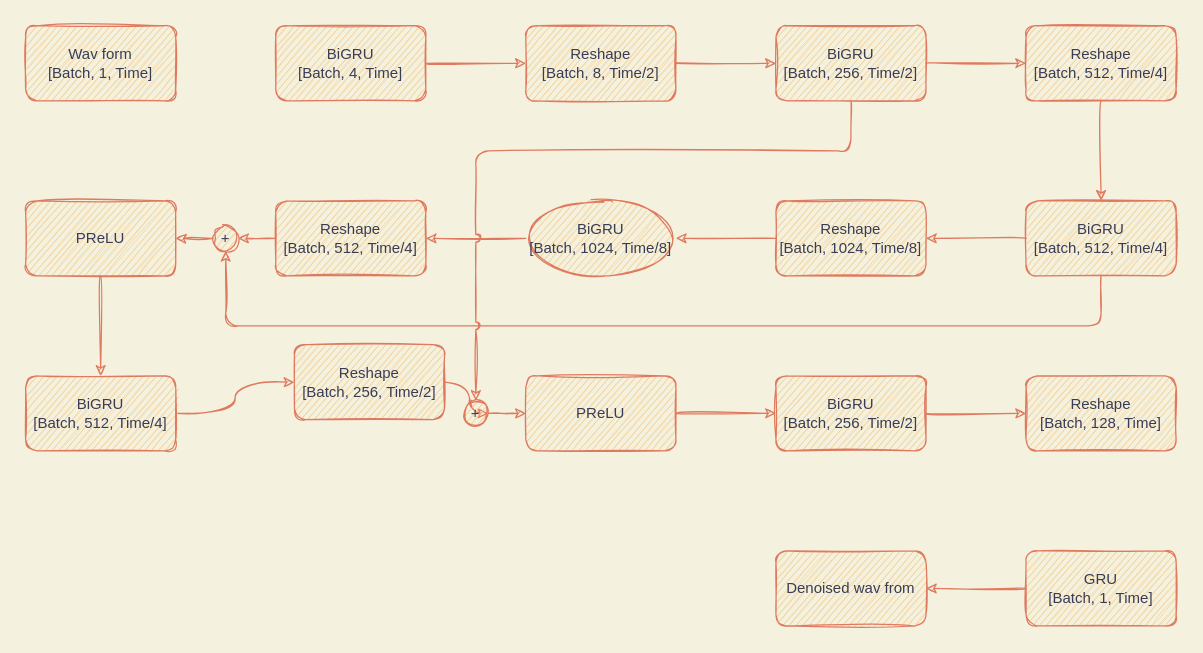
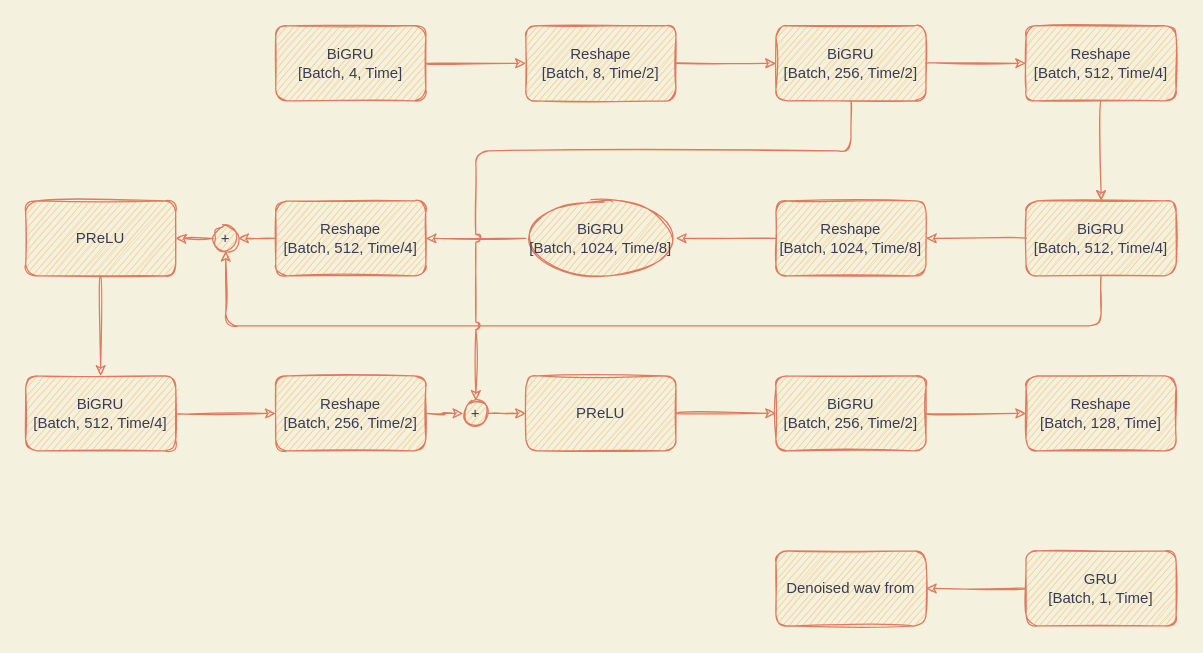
node "Wav form [Batch, 1, Time]": removed
node "Reshape [Batch, 256, Time/2]": moved (369, 382) -> (351, 413)
